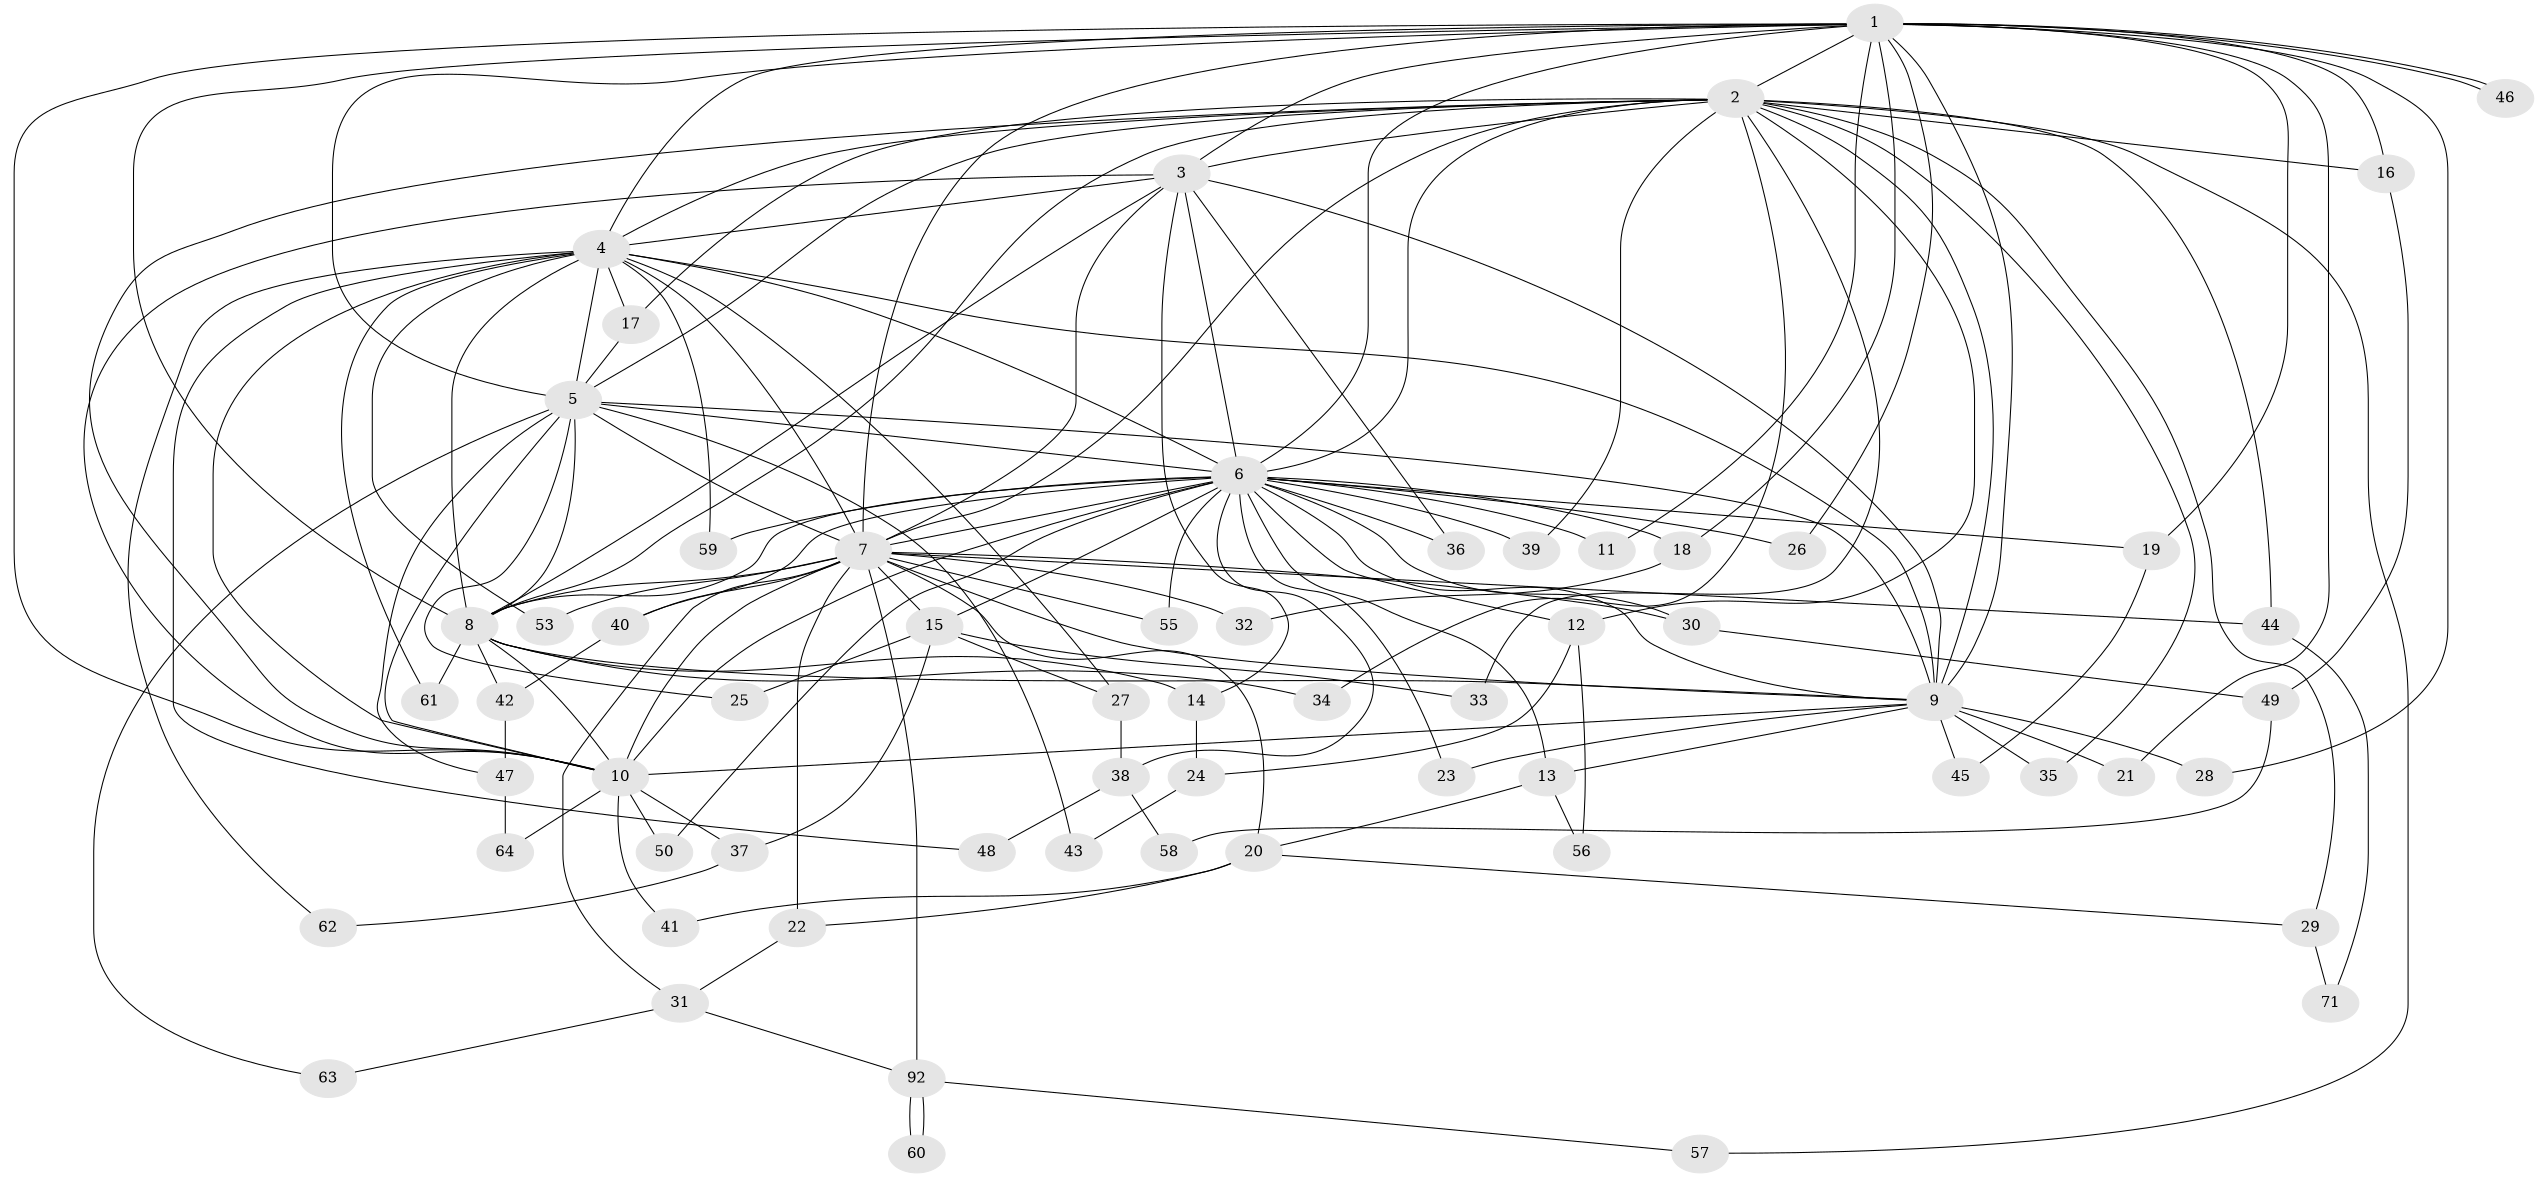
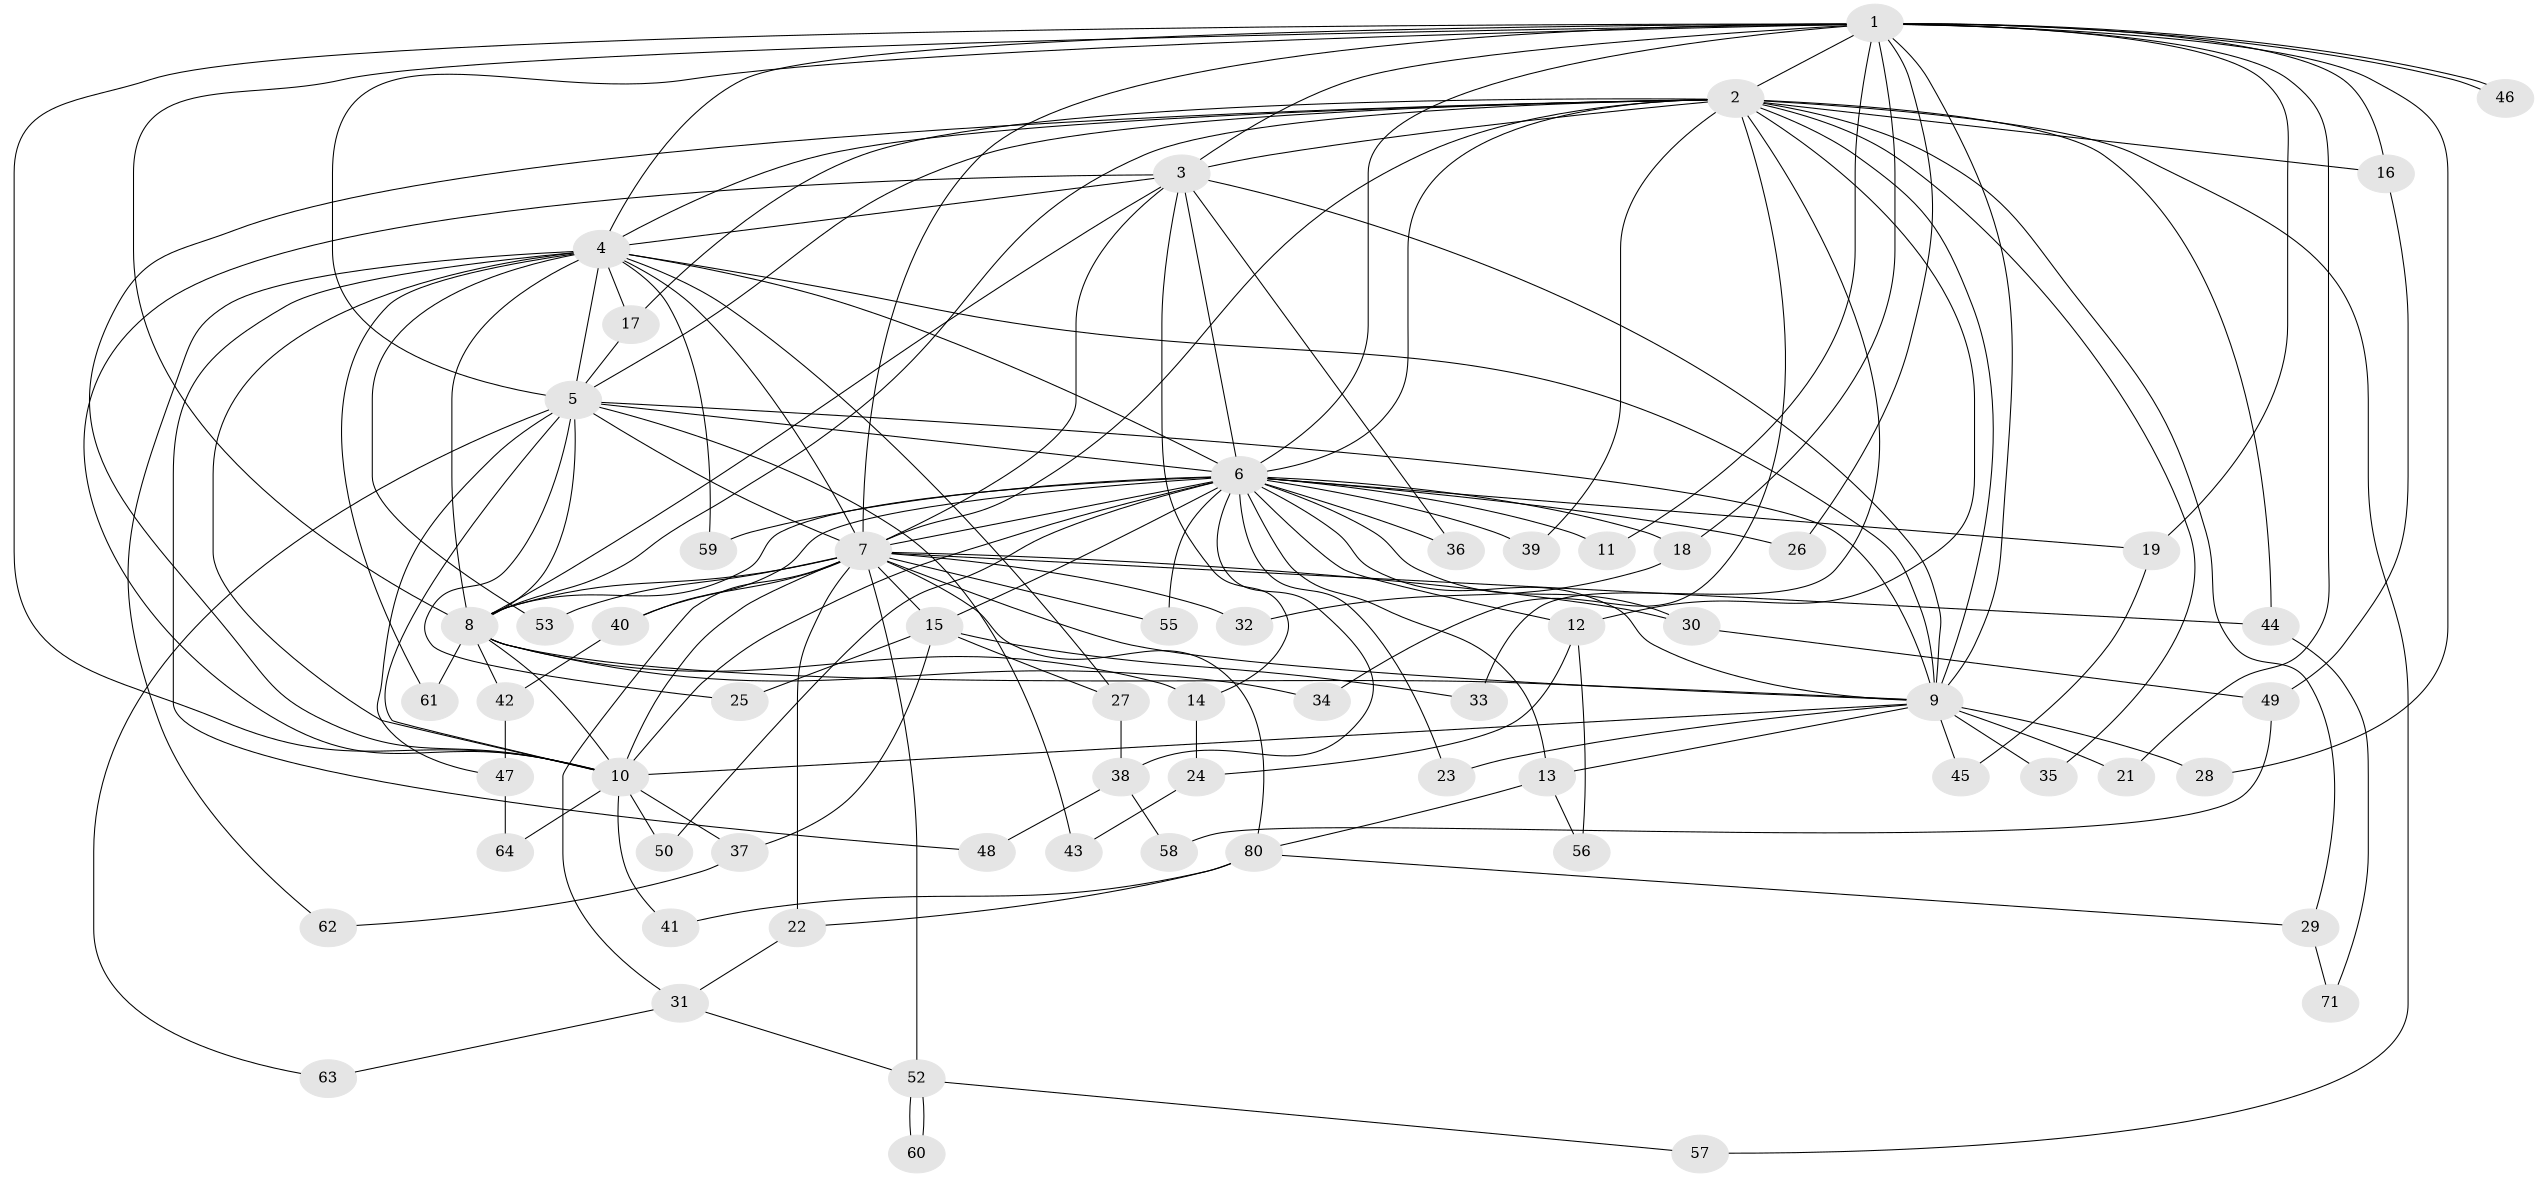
node "20": label "20" -> "80"
node "92": label "92" -> "52"
